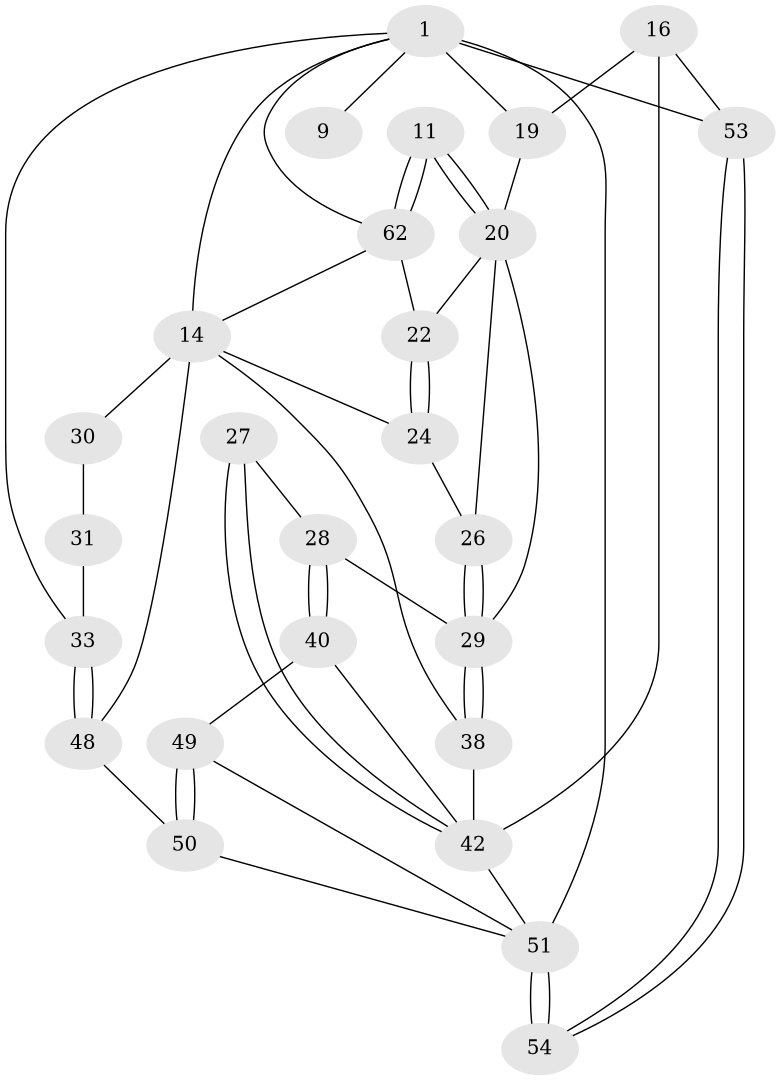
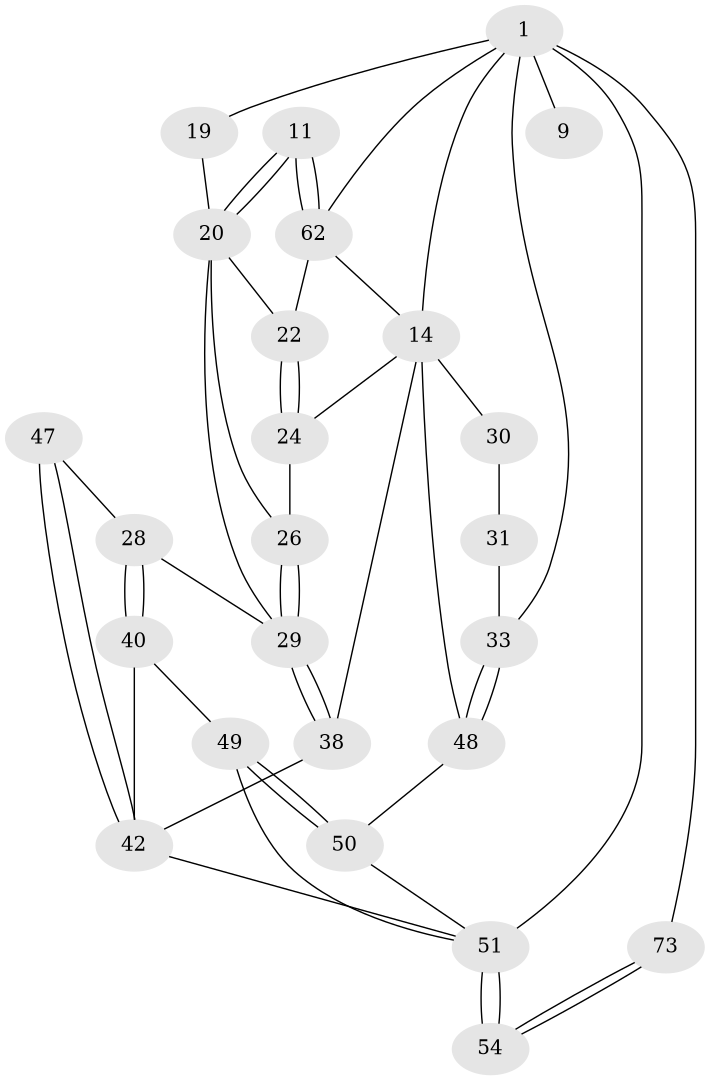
node "16": removed
node "53": label "53" -> "73"
node "27": label "27" -> "47"
